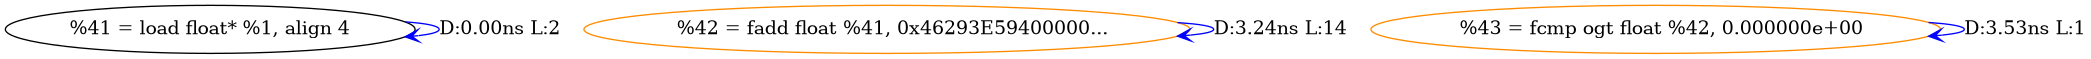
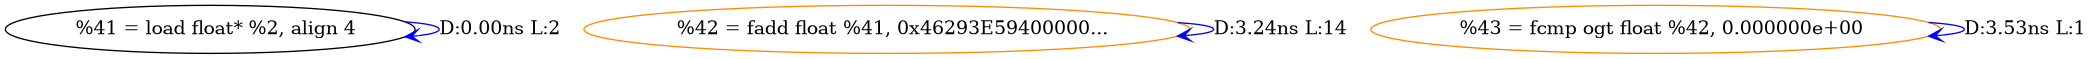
node "%41 = load float* %1, align 4": label "%41 = load float* %1, align 4" -> "%41 = load float* %2, align 4"
